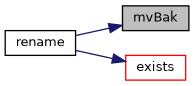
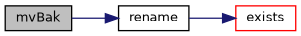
edge "rename" -> "mvBak": reversed
